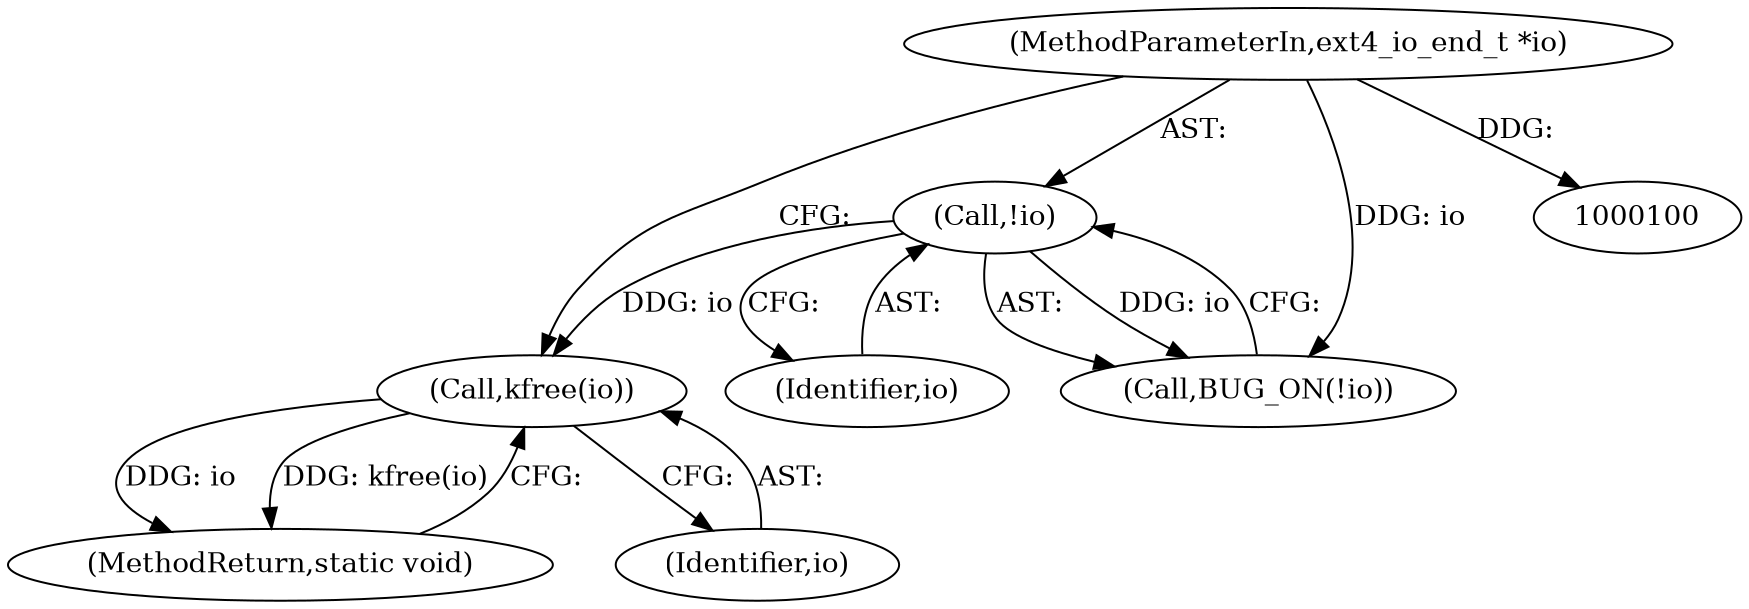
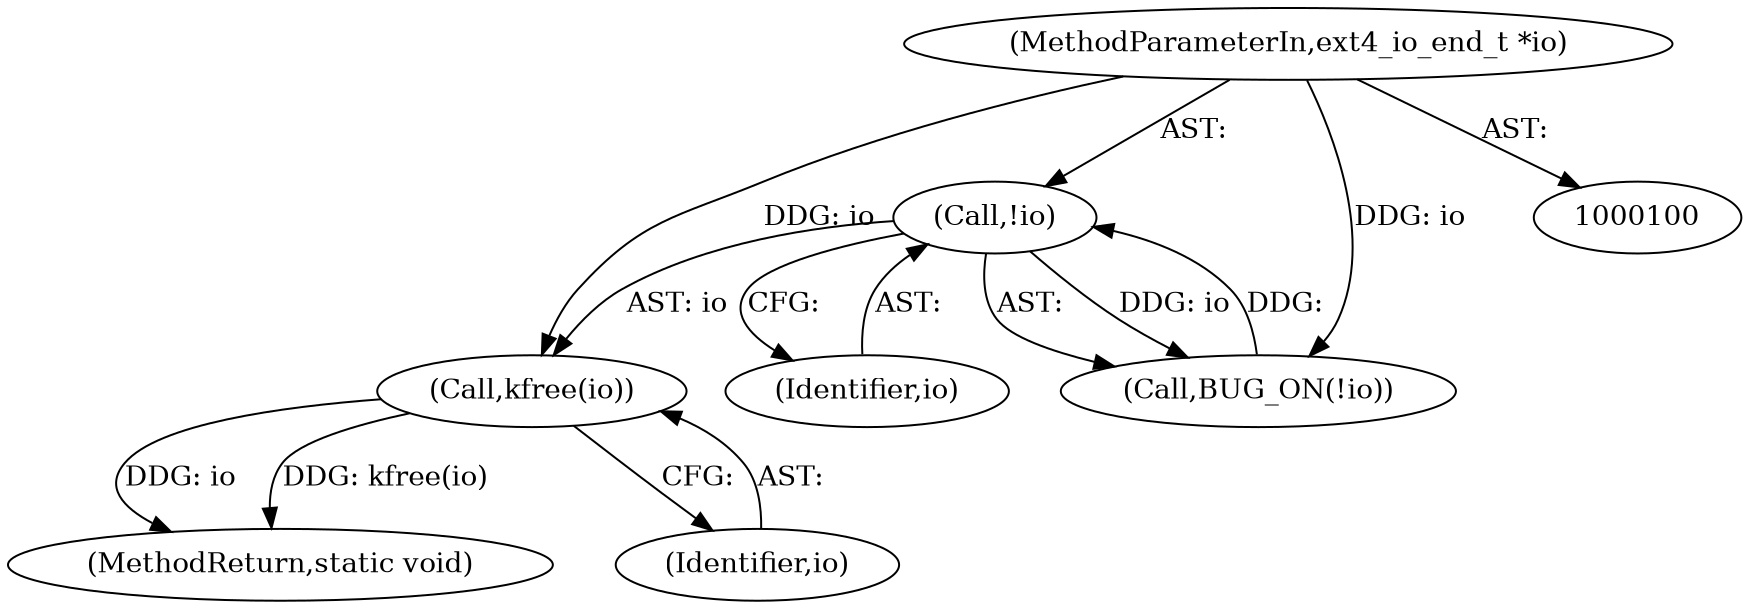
edge "(MethodParameterIn,ext4_io_end_t *io)" -> "1000100": label "DDG: " -> "AST: "
edge "(MethodParameterIn,ext4_io_end_t *io)" -> "(Call,kfree(io))": label "CFG: " -> "DDG: io"
edge "(Call,!io)" -> "(Call,kfree(io))": label "DDG: io" -> "AST: io"
edge "(Call,BUG_ON(!io))" -> "(Call,!io)": label "CFG: " -> "DDG: "
edge "(MethodReturn,static void)" -> "(Call,kfree(io))": removed, label "CFG:"
